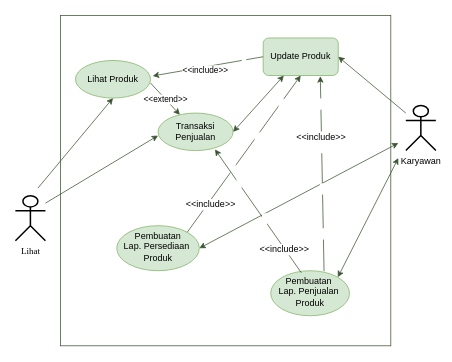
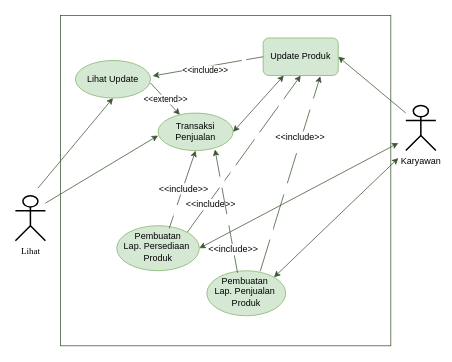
node "Lihat Produk": label "Lihat Produk" -> "Lihat Update"
edge "Pembuatan Lap. Persediaan Produk" -> "Transaksi Penjualan": added, label "<<include>>"
node "Pembuatan Lap. Penjualan Produk": moved (310, 293) -> (246, 293)
